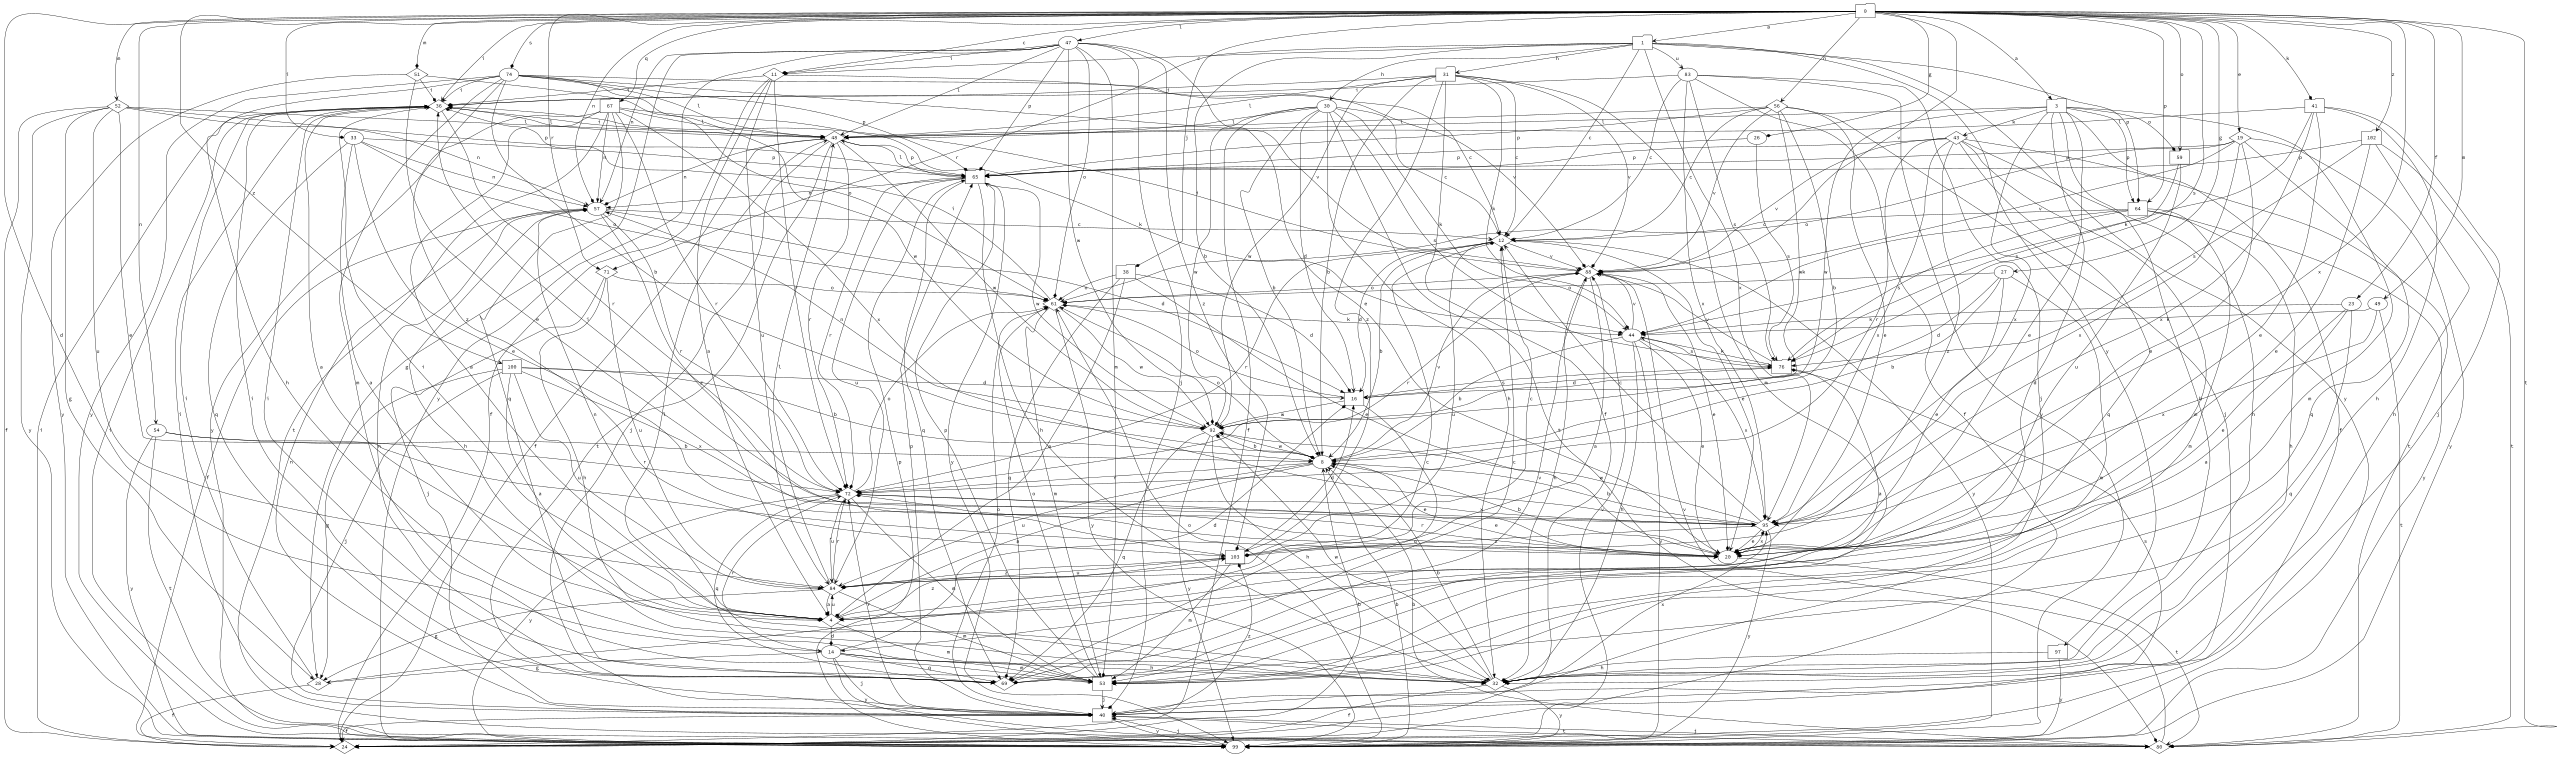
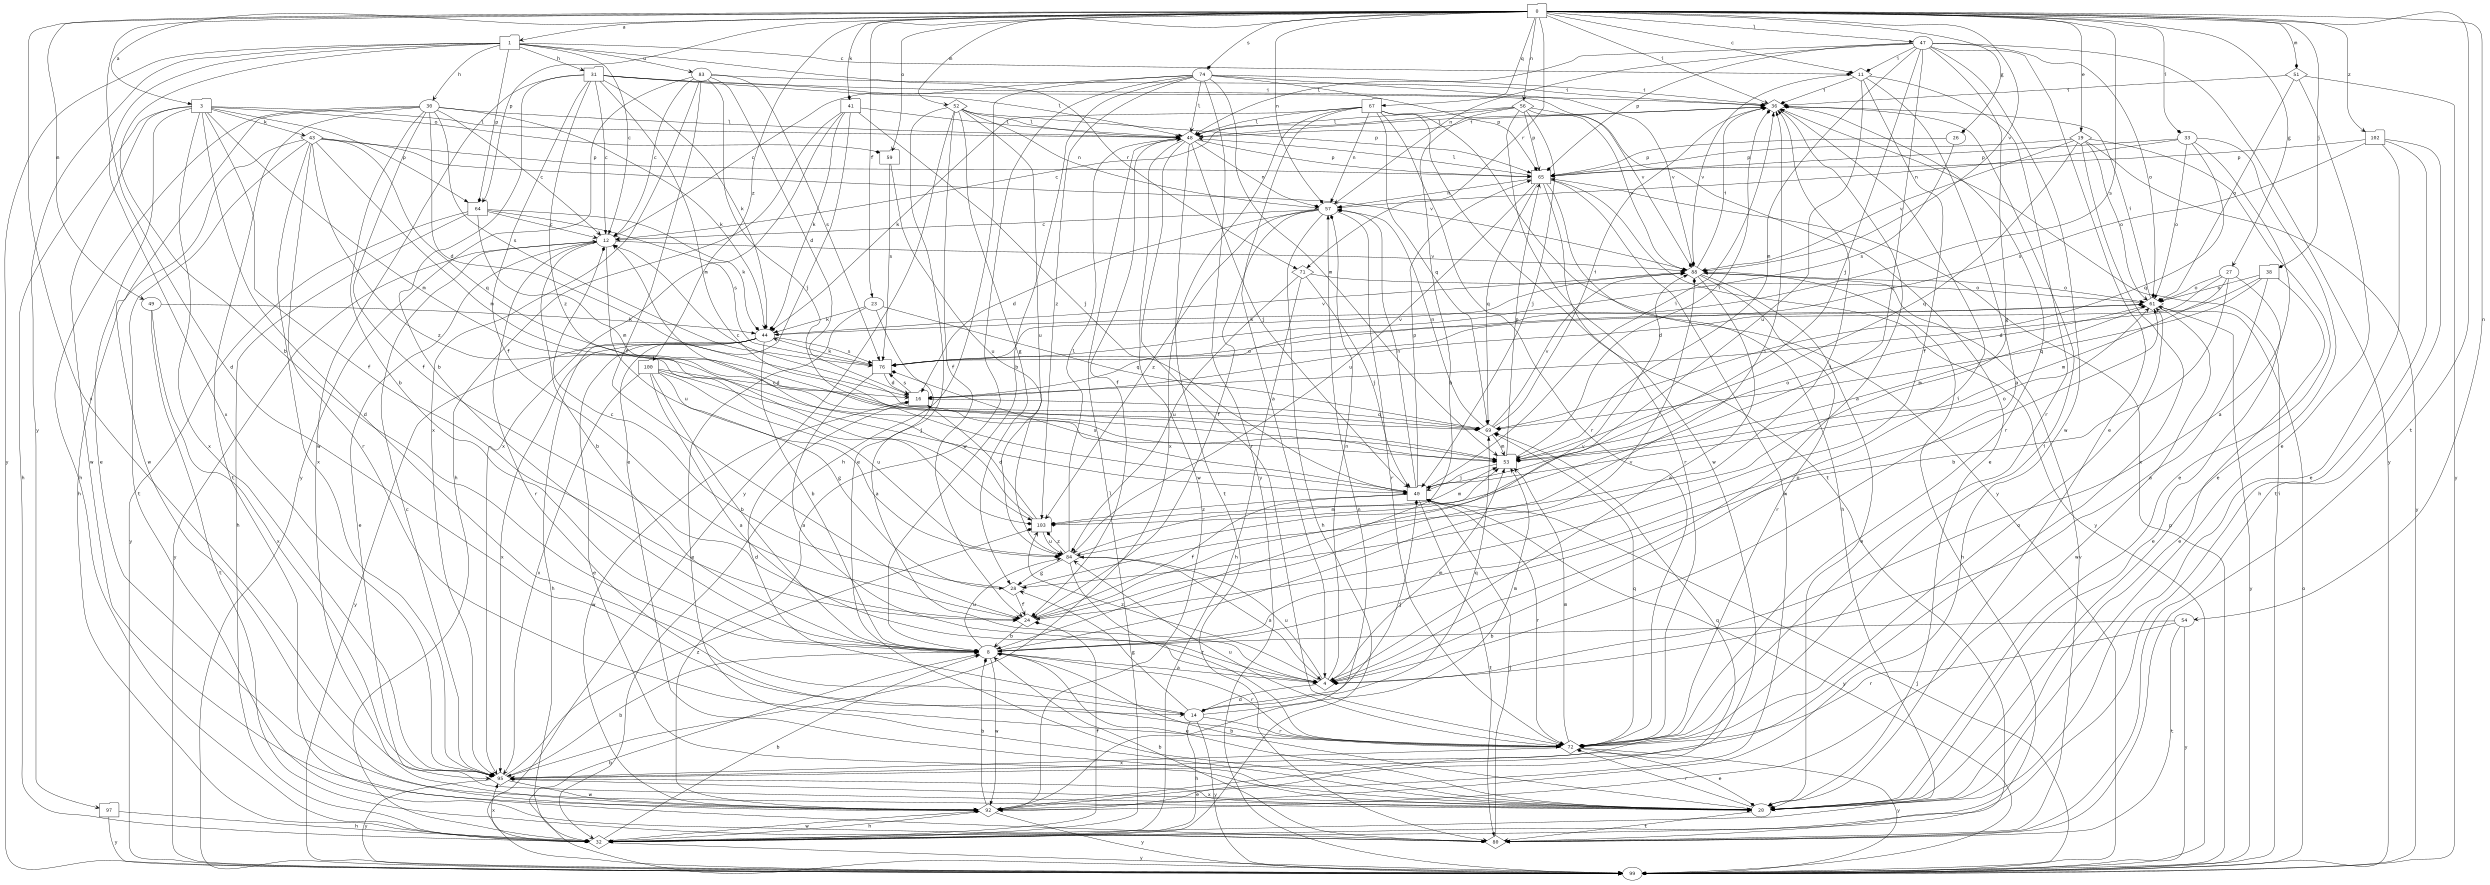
edge "56" -> "88": arrowhead diamond -> normal
node "12": shape diamond -> ellipse
edge "12" -> "16": now "83" -> "16"
edge "69" -> "53": added, label "m"
